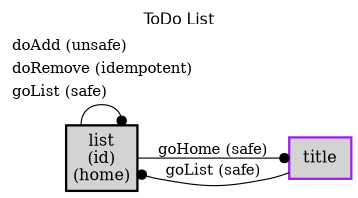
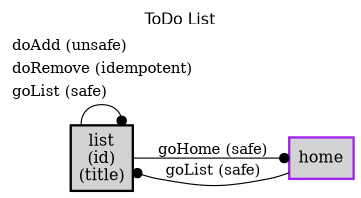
node "title": label "title" -> "home"
node "list": text "(home)" -> "(title)"
